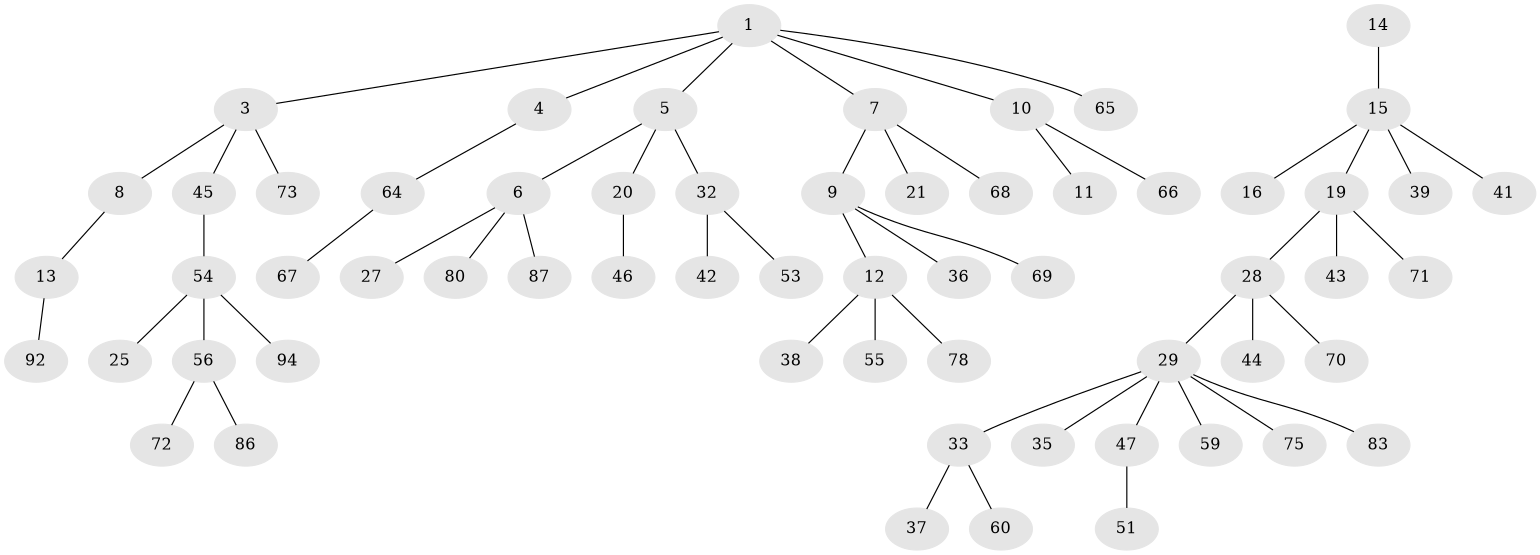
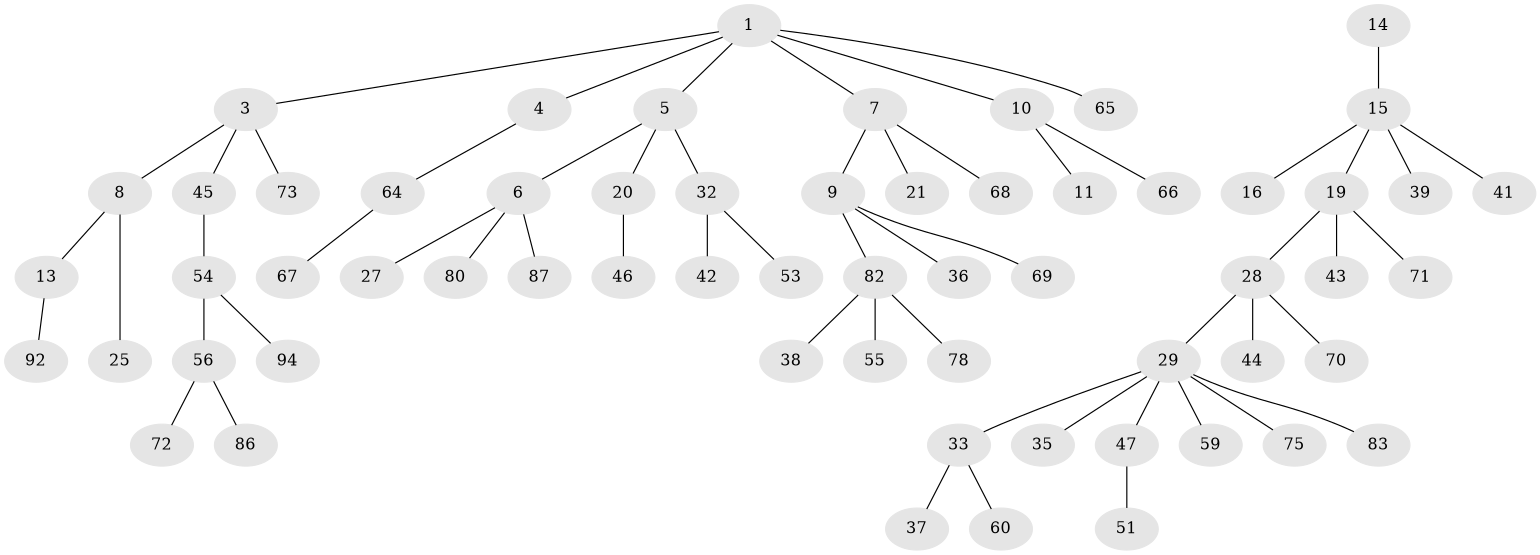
node "12": label "12" -> "82"
edge "54" -- "25": now "8" -- "25"
